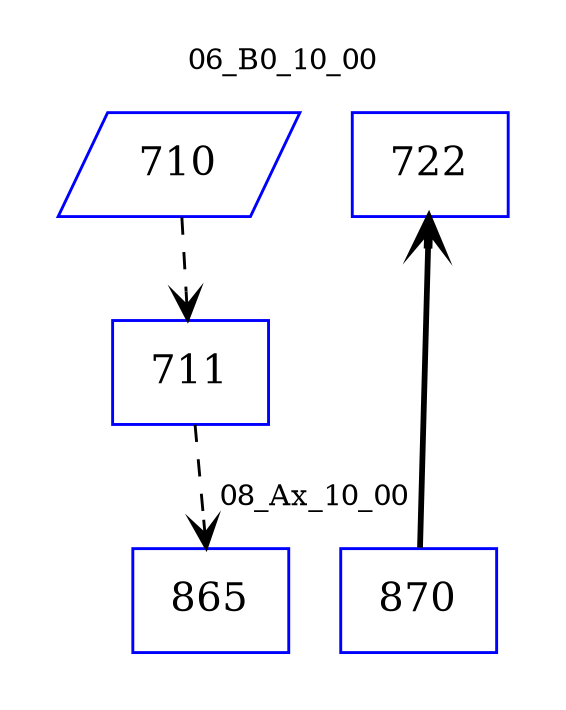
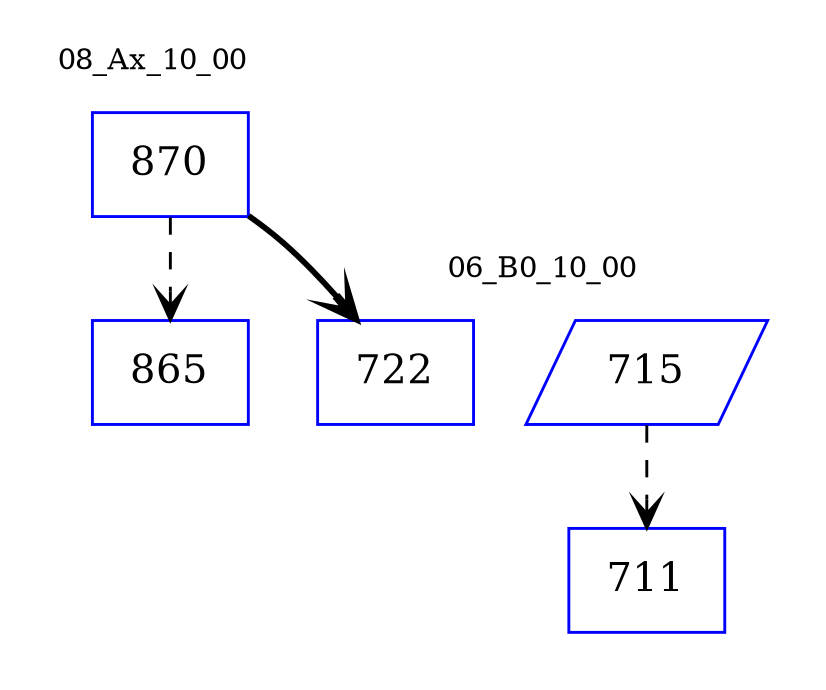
node "710": label "710" -> "715"
edge "711" -> "865": now "870" -> "865"
